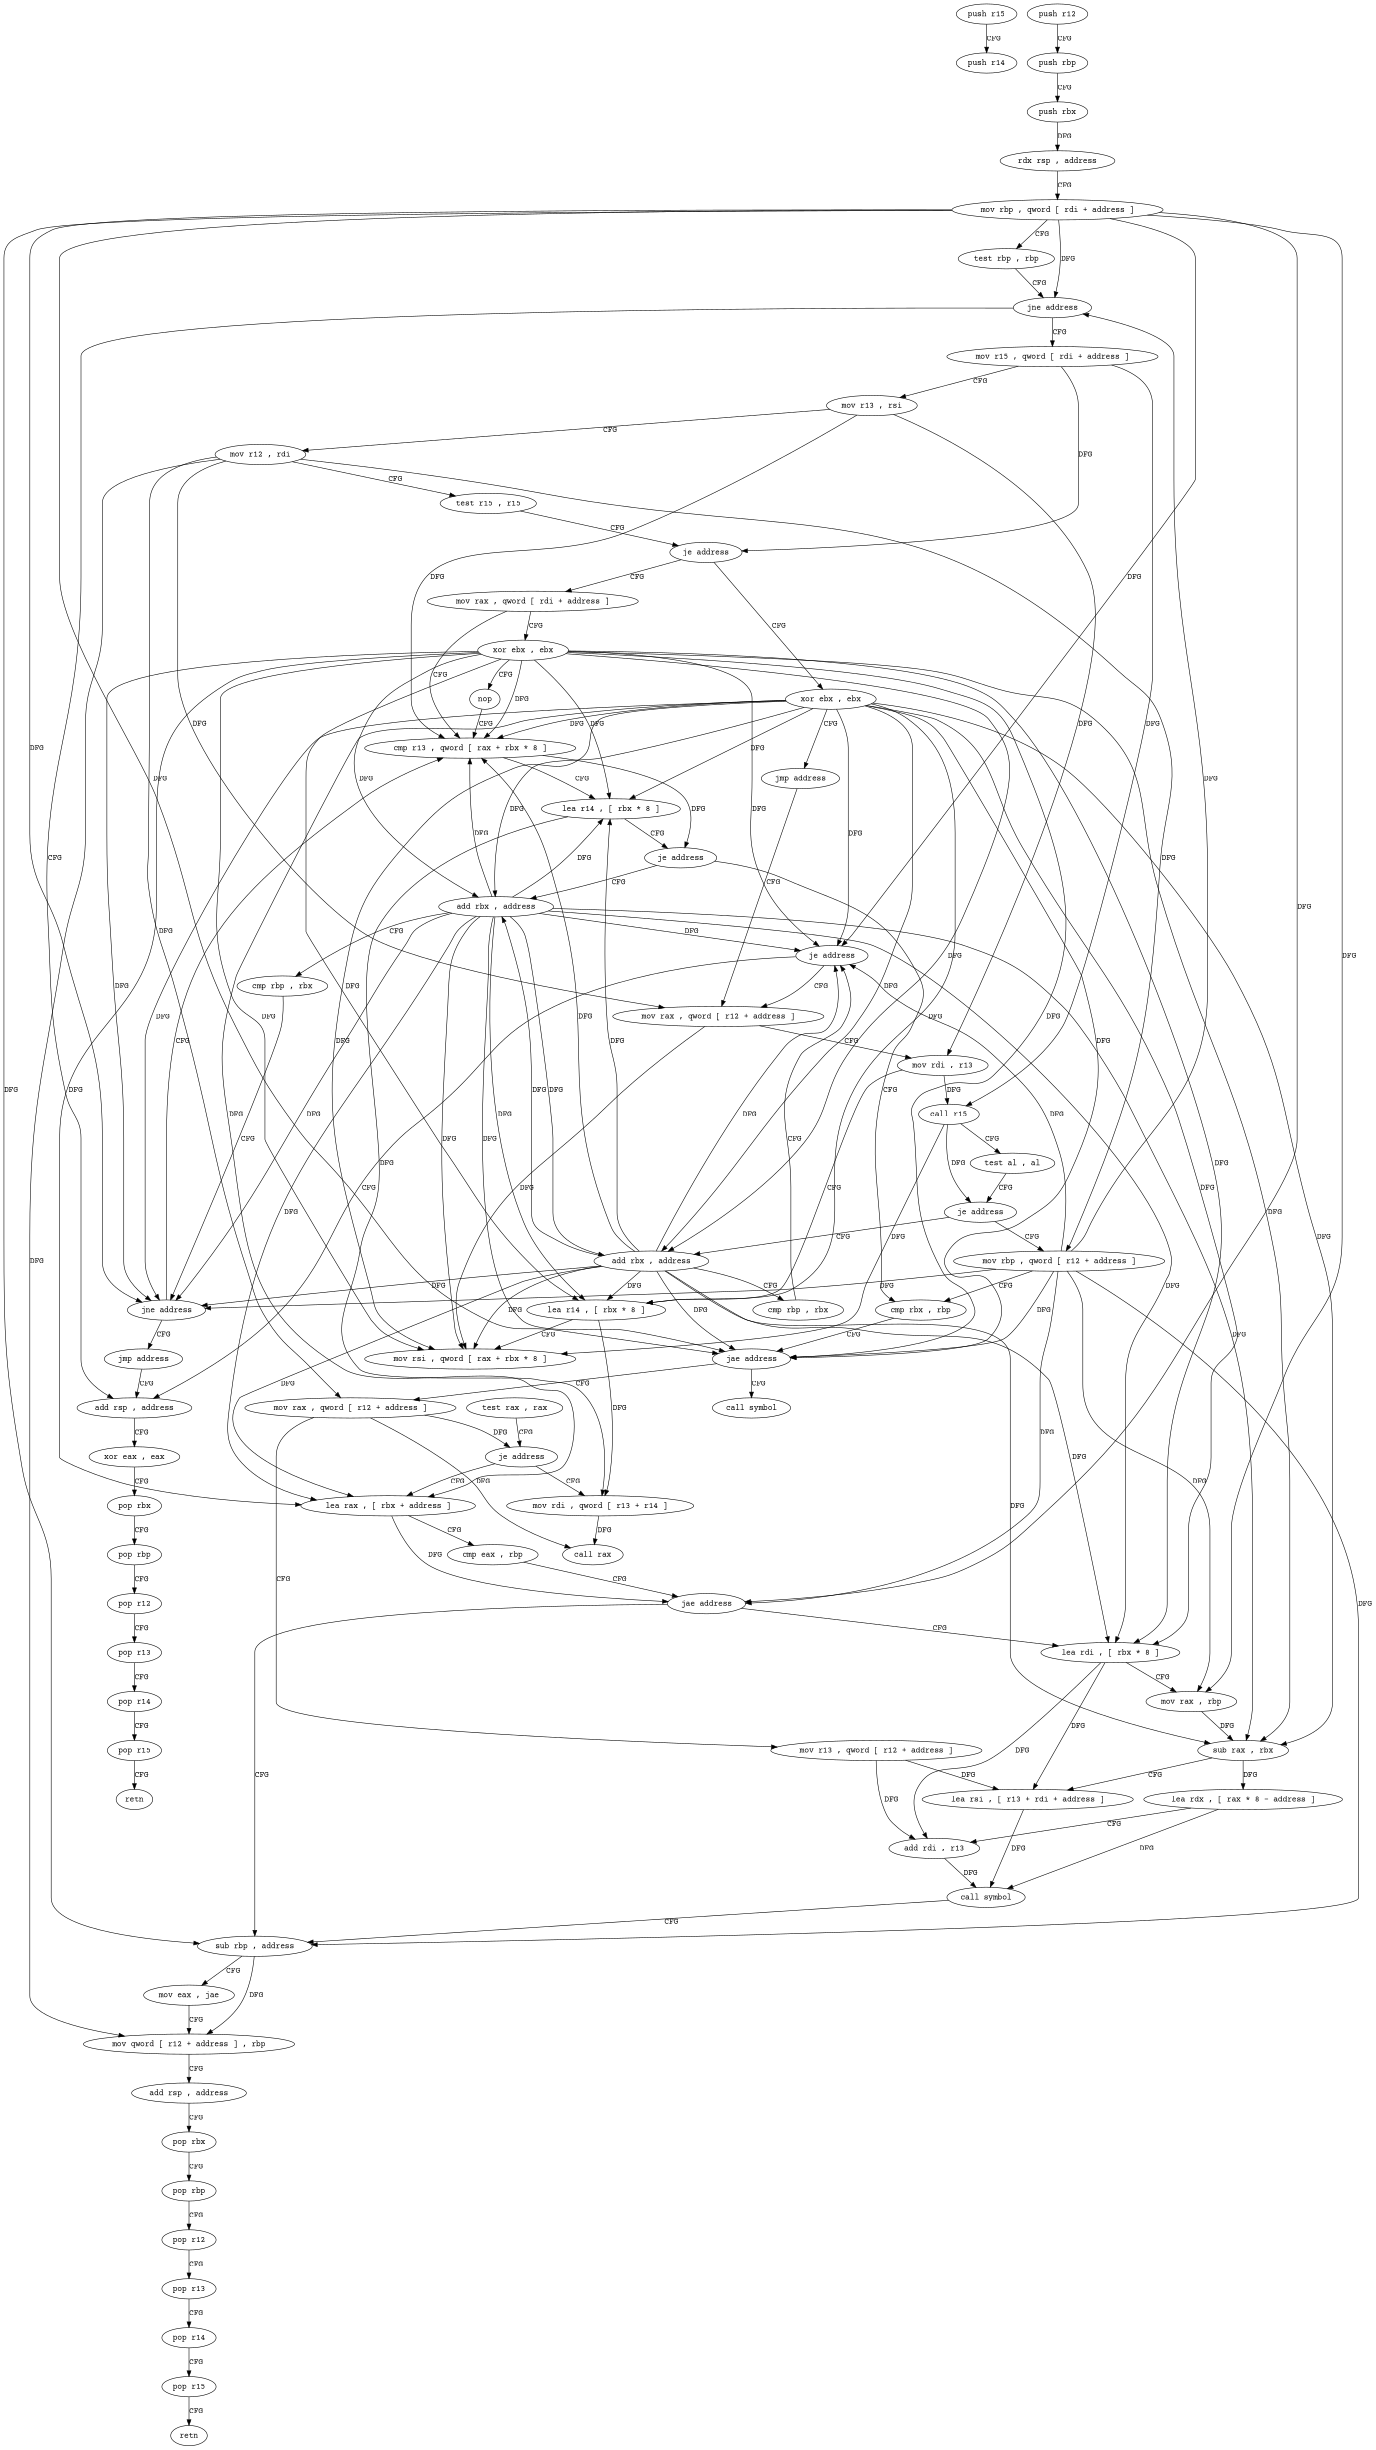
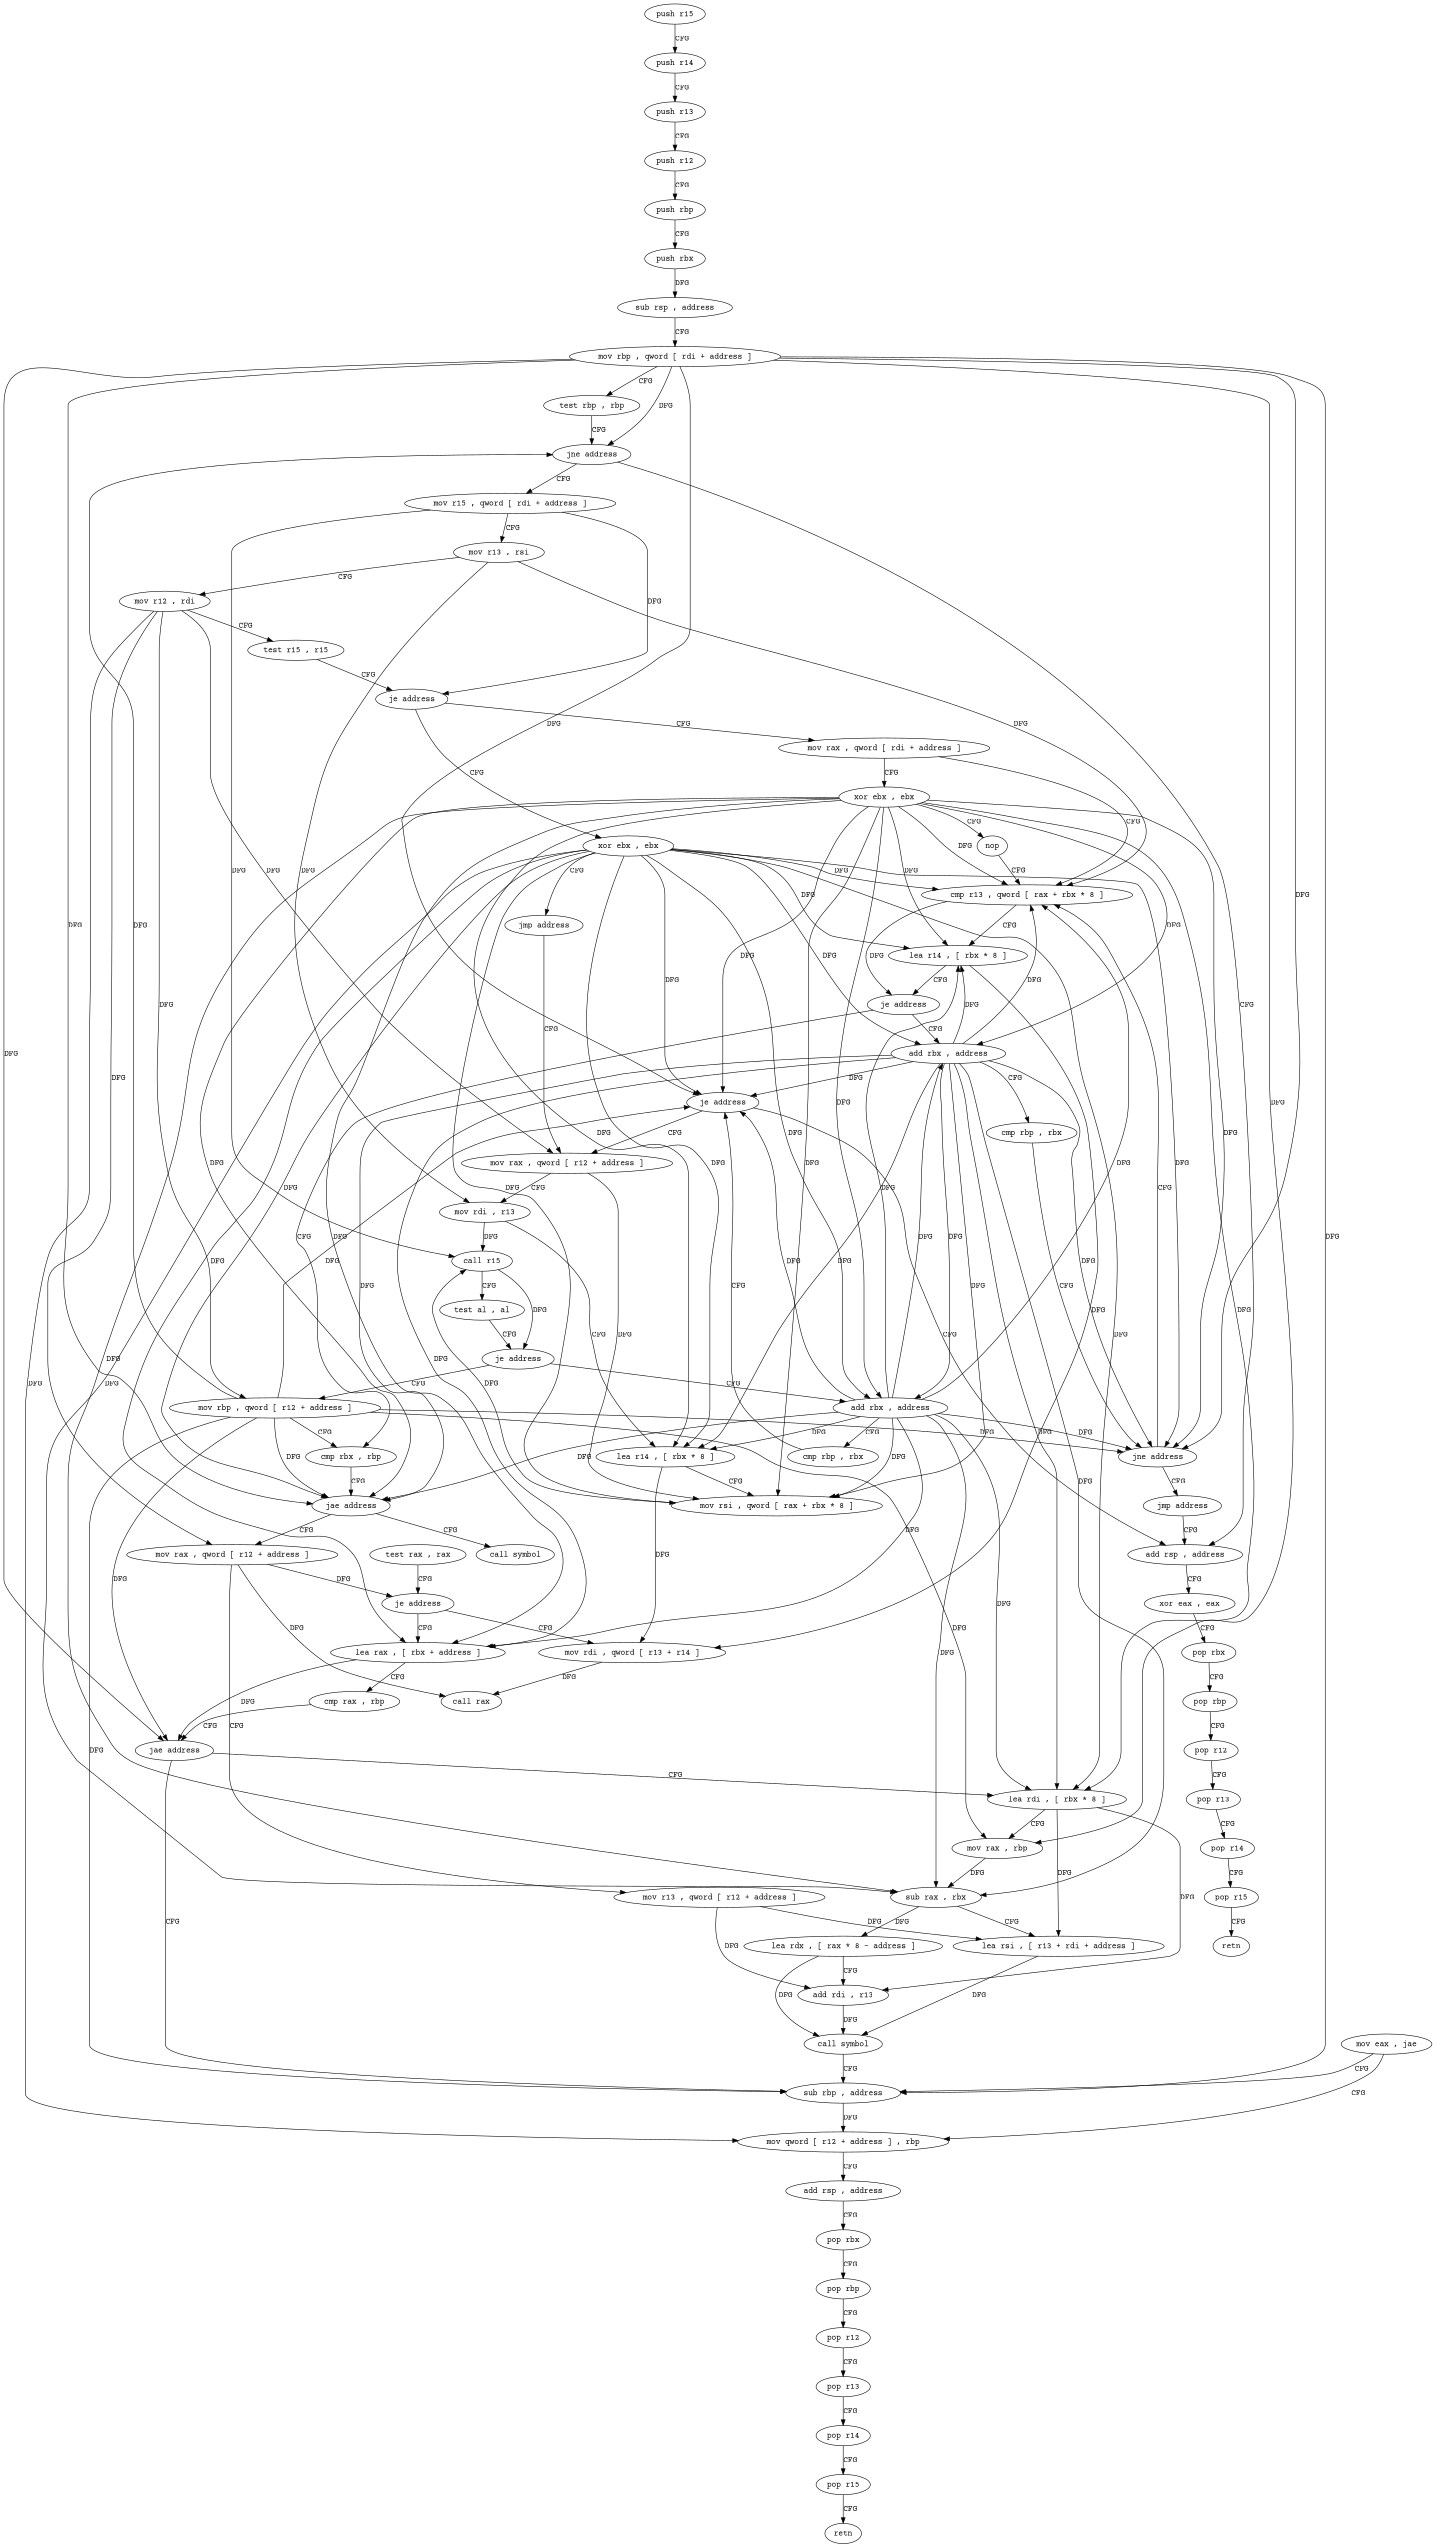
node "push r13": added
node "rdx rsp , address": label "rdx rsp , address" -> "sub rsp , address"
edge "call r15" -> "mov rsi , qword [ rax + rbx * 8 ]": reversed
node "cmp eax , rbp": label "cmp eax , rbp" -> "cmp rax , rbp"
edge "sub rbp , address" -> "mov eax , jae": reversed
